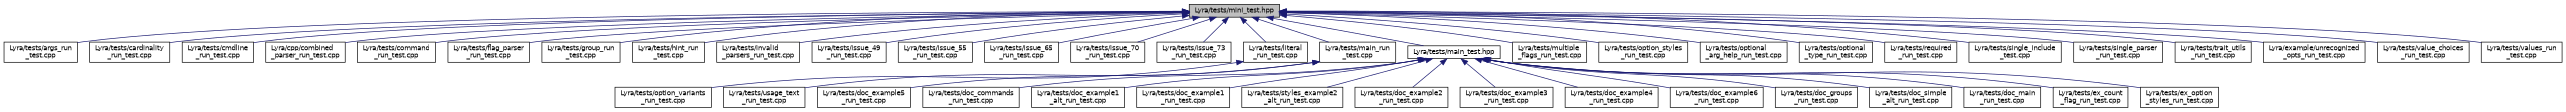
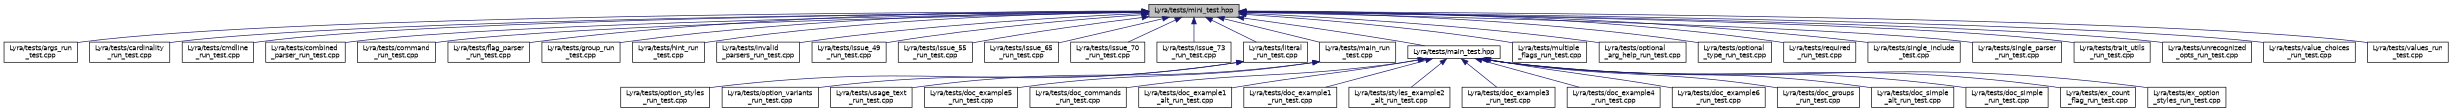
edge "Lyra/tests/option_styles _run_test.cpp" -> "Lyra/tests/mini_test.hpp": now "Lyra/tests/option_styles _run_test.cpp" -> "Lyra/tests/literal _run_test.cpp"
node "Lyra/cpp/combined _parser_run_test.cpp": label "Lyra/cpp/combined _parser_run_test.cpp" -> "Lyra/tests/combined _parser_run_test.cpp"
node "Lyra/example/unrecognized _opts_run_test.cpp": label "Lyra/example/unrecognized _opts_run_test.cpp" -> "Lyra/tests/unrecognized _opts_run_test.cpp"
node "Lyra/tests/doc_example2 _run_test.cpp": removed
node "Lyra/tests/doc_main _run_test.cpp": label "Lyra/tests/doc_main _run_test.cpp" -> "Lyra/tests/doc_simple _run_test.cpp"
